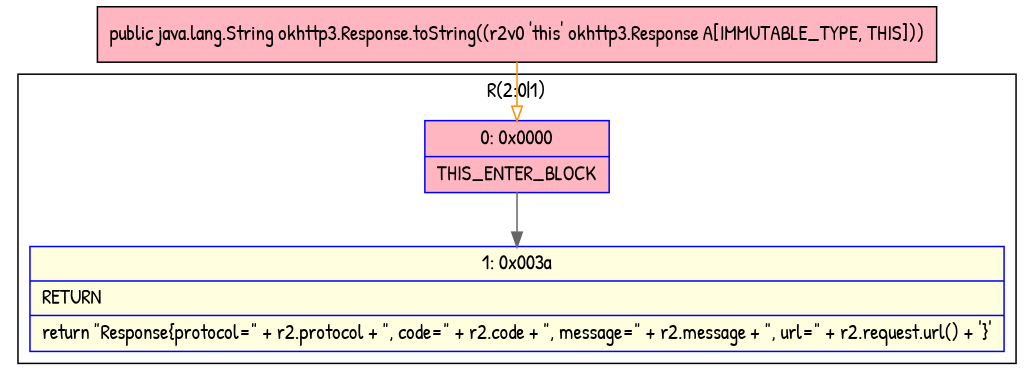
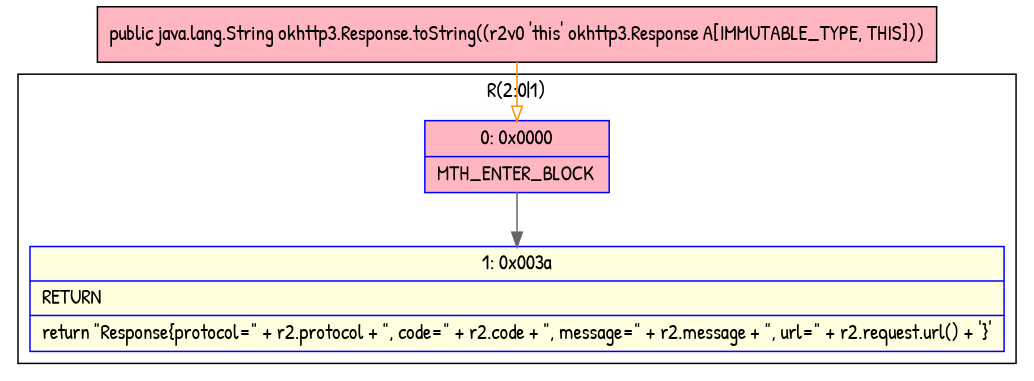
node "0: 0x0000": text "THIS_ENTER_BLOCK" -> "MTH_ENTER_BLOCK"
